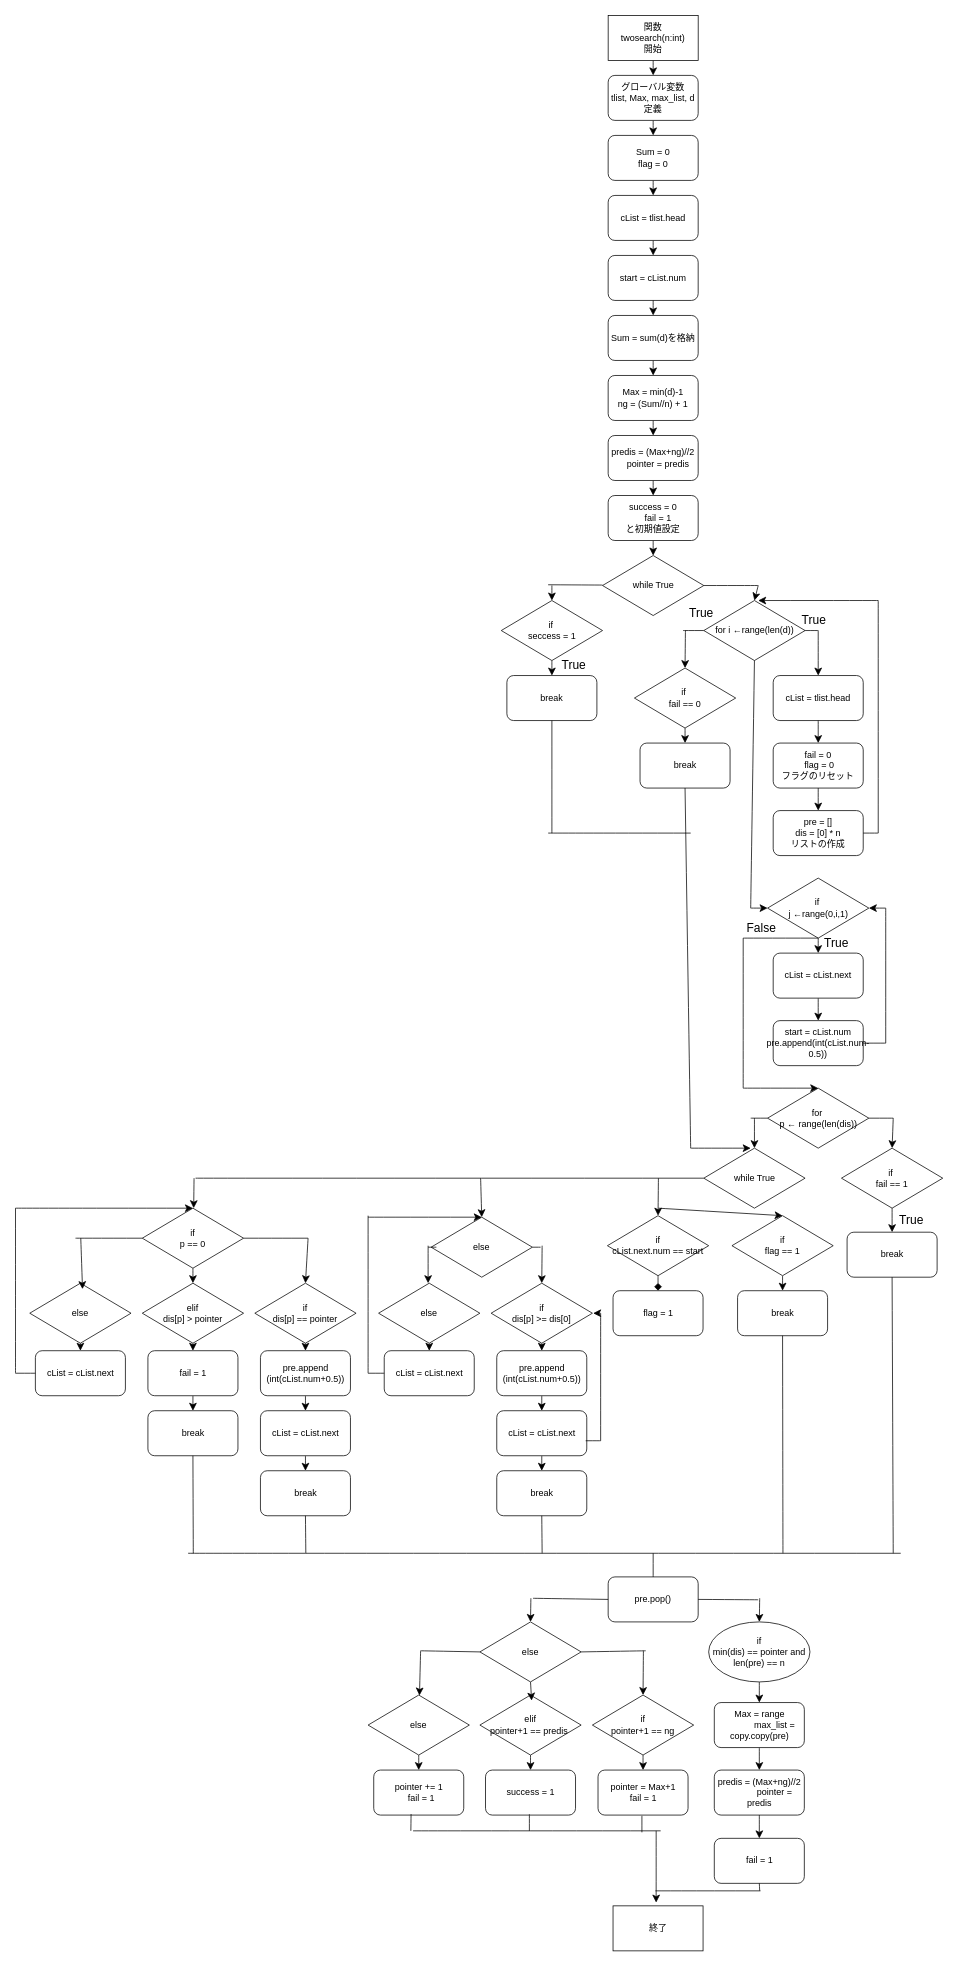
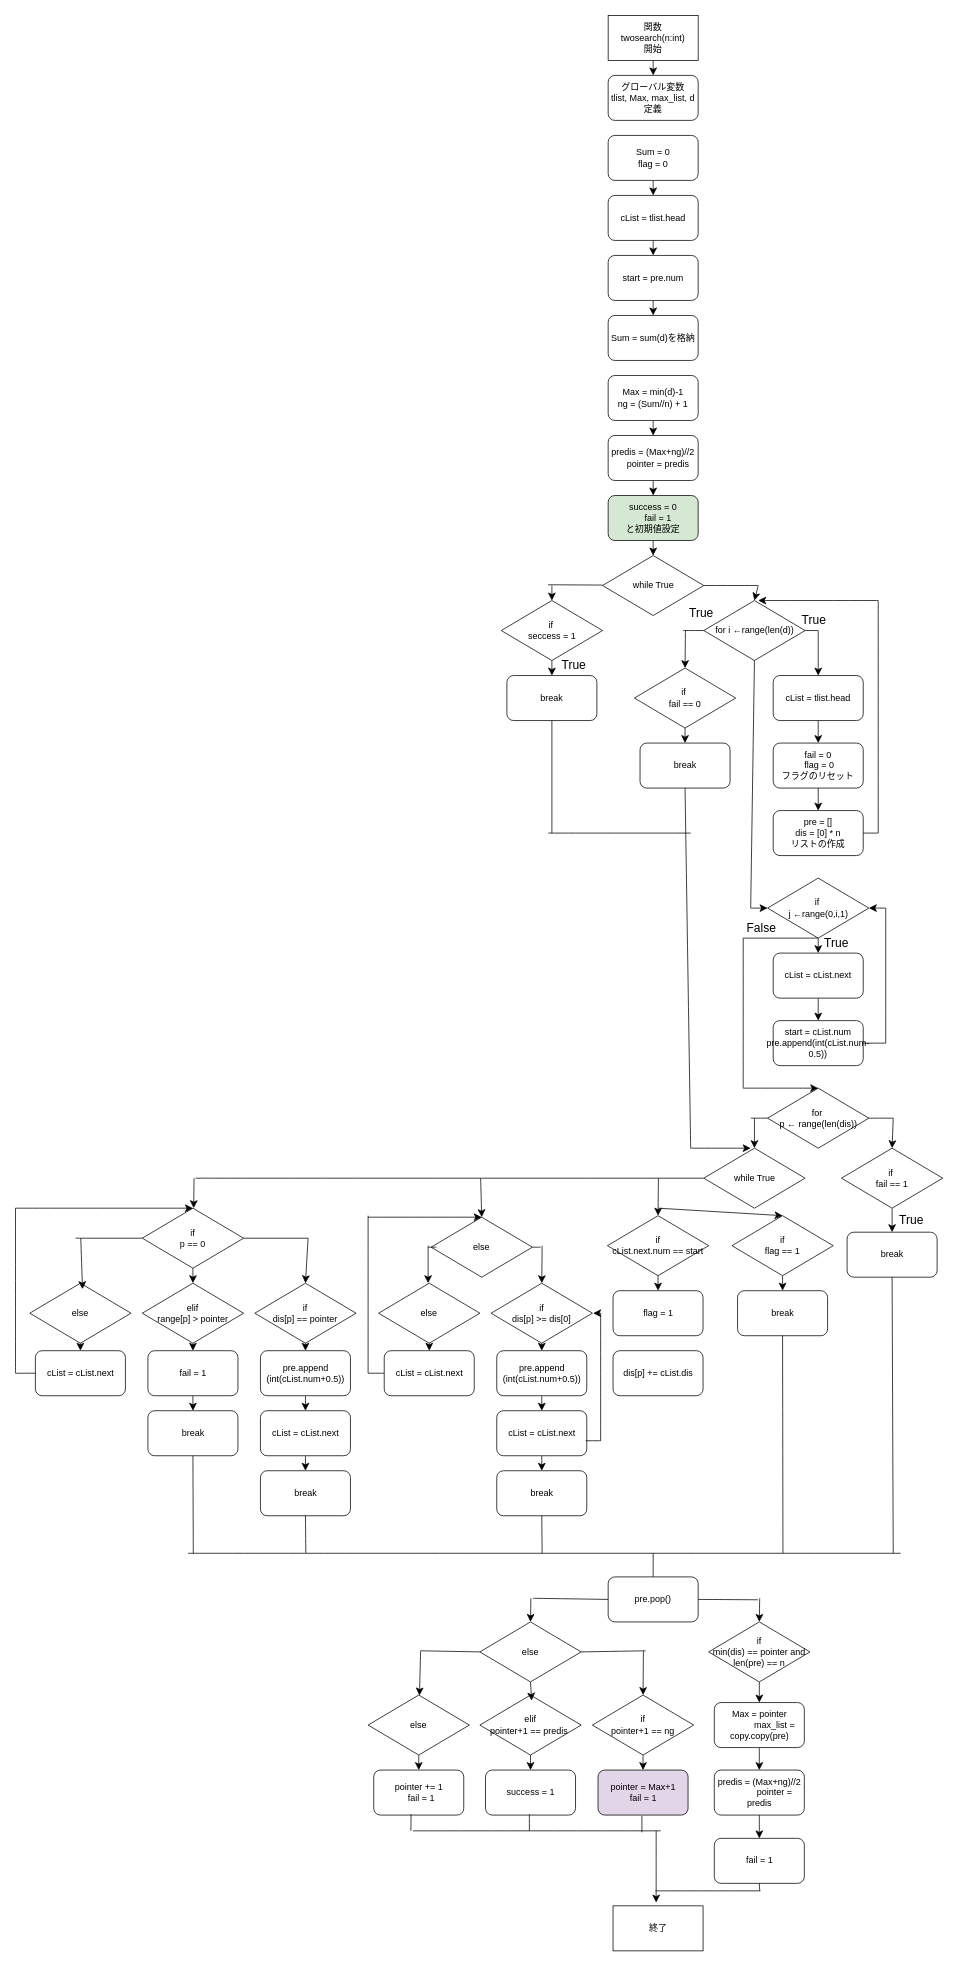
edge "グローバル変数 tlist, Max, max_list, d 定義" -> "Sum = 0 flag = 0": removed
node "start = cList.num": label "start = cList.num" -> "start = pre.num"
edge "Sum = sum(d)を格納" -> "Max = min(d)-1 ng = (Sum//n) + 1": removed
node "success = 0 fail = 1 と初期値設定": fillcolor #ffffff -> #d5e8d4
edge "if cList.next.num == start" -> "flag = 1": arrowhead diamond -> classic
node "elif dis[p] > pointer": label "elif dis[p] > pointer" -> "elif range[p] > pointer"
node "dis[p] += cList.dis": added
node "if min(dis) == pointer and len(pre) == n": shape ellipse -> diamond
node "Max = range max_list = copy.copy(pre)": label "Max = range max_list = copy.copy(pre)" -> "Max = pointer max_list = copy.copy(pre)"
node "pointer = Max+1 fail = 1": fillcolor #ffffff -> #e1d5e7
